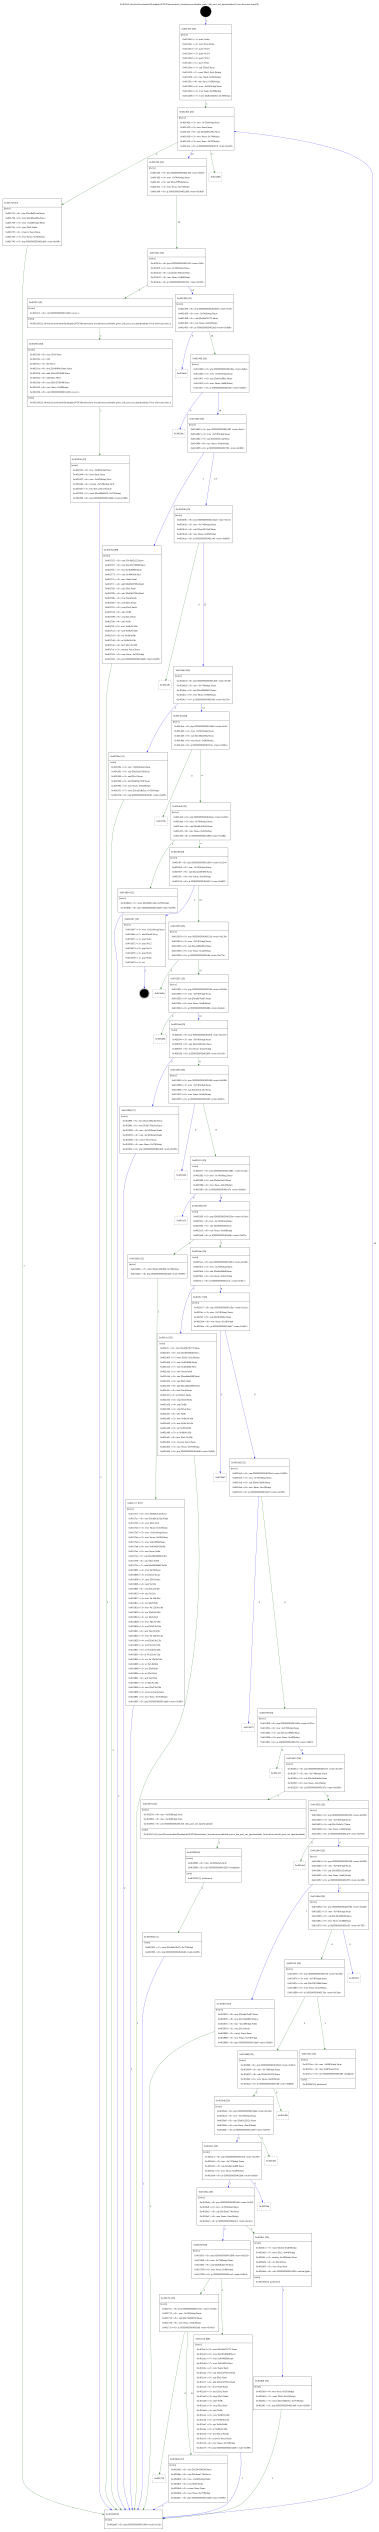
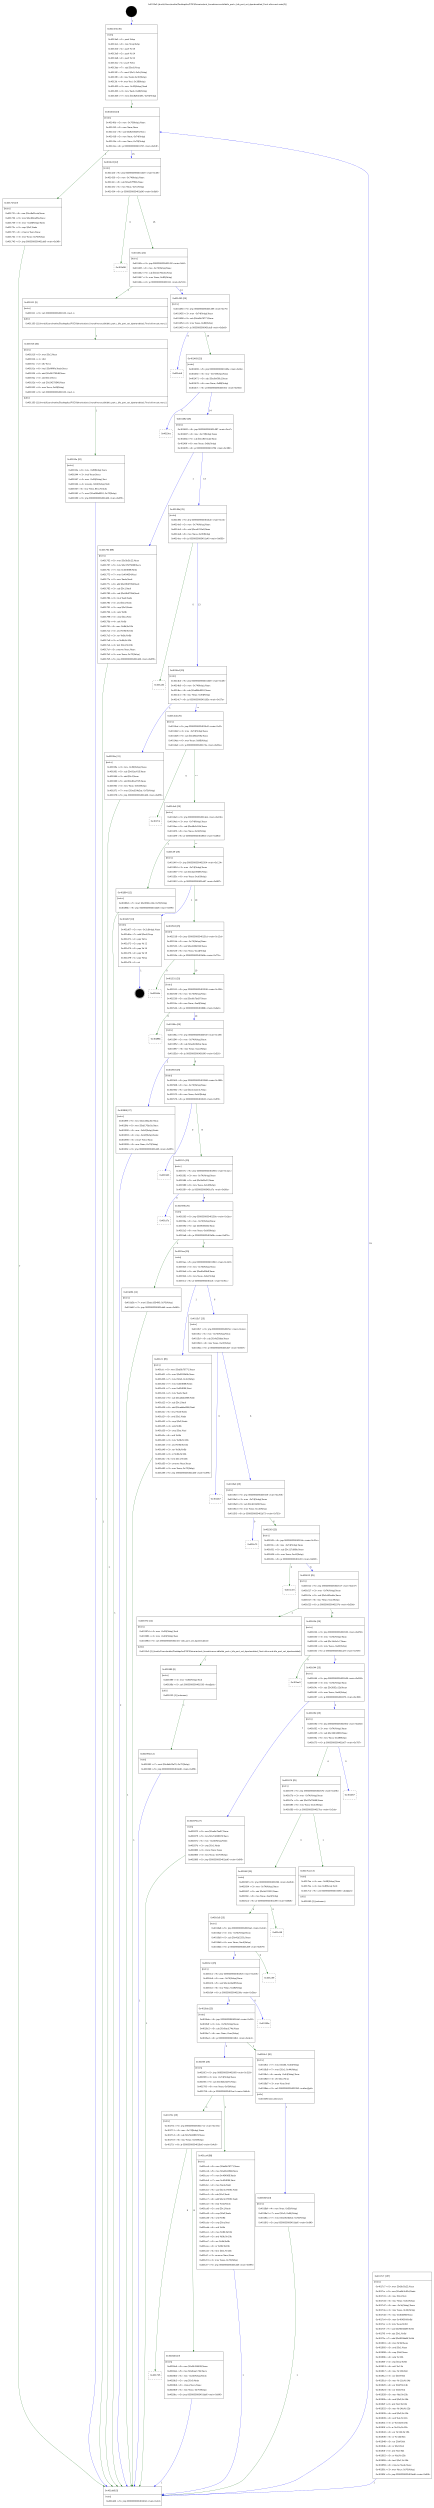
edge "0x40140d [23]" -> "0x401d96": now "0x401424 [22]" -> "0x401d96"
edge "0x401d5b [12]" -> "0x4017c7 [157]": now "0x401d5b [12]" -> "0x401dd6 [5]"
edge "0x401864 [12]" -> "0x401dd6 [5]": color blue -> darkgreen
